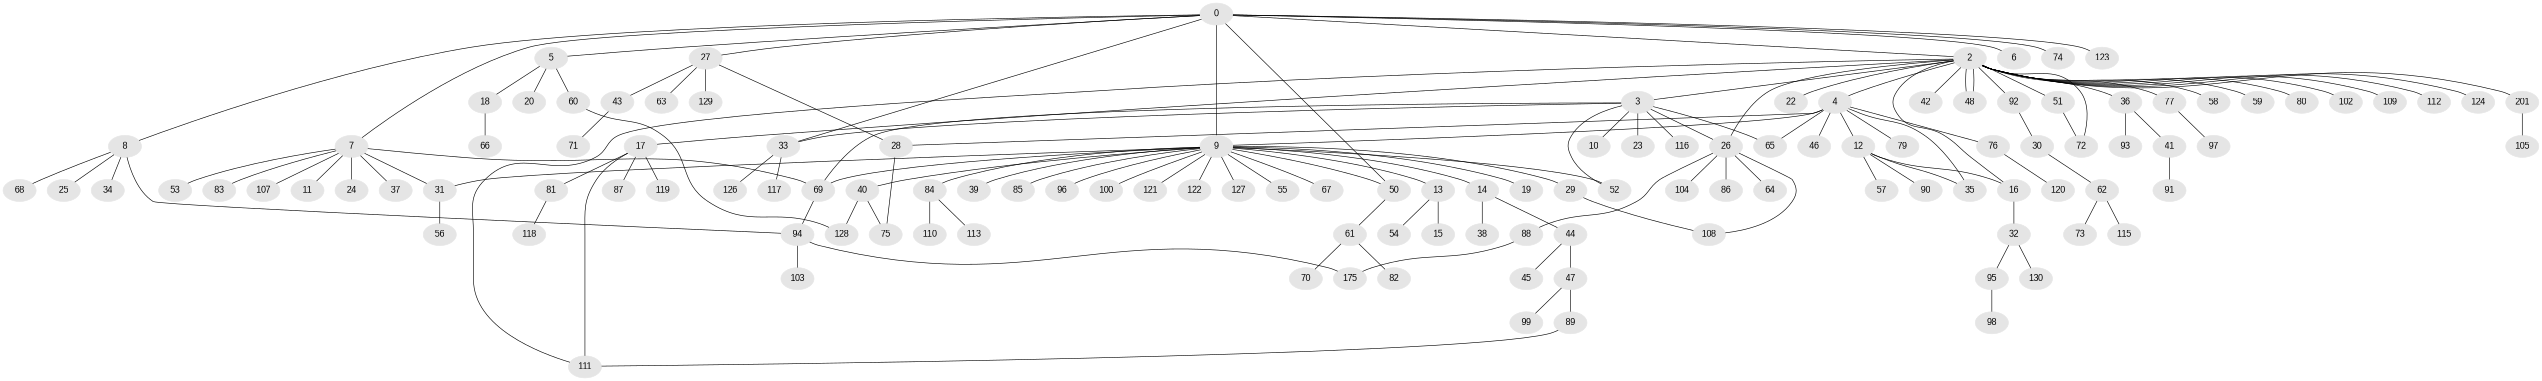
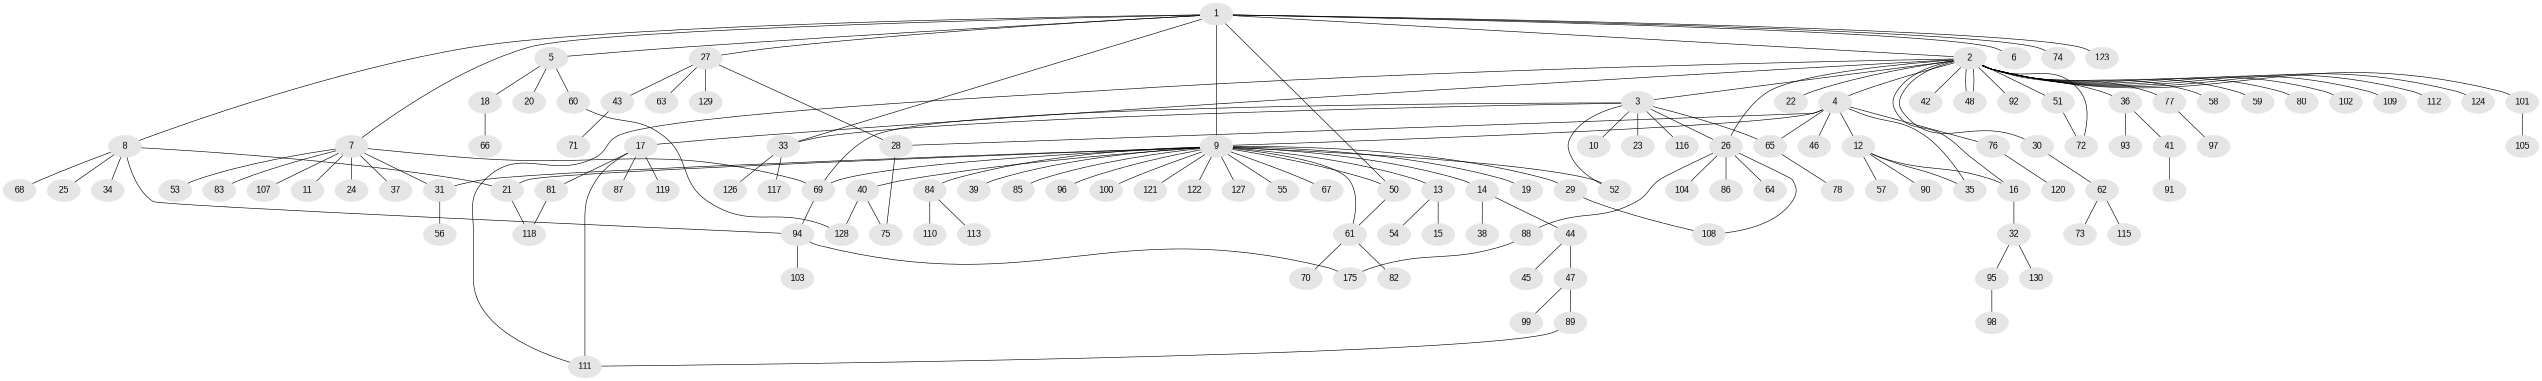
node "0": label "0" -> "1"
node "201": label "201" -> "101"
edge "92" -- "30": now "2" -- "30"
node "79": removed
edge "9" -- "61": added
node "21": added
node "78": added
